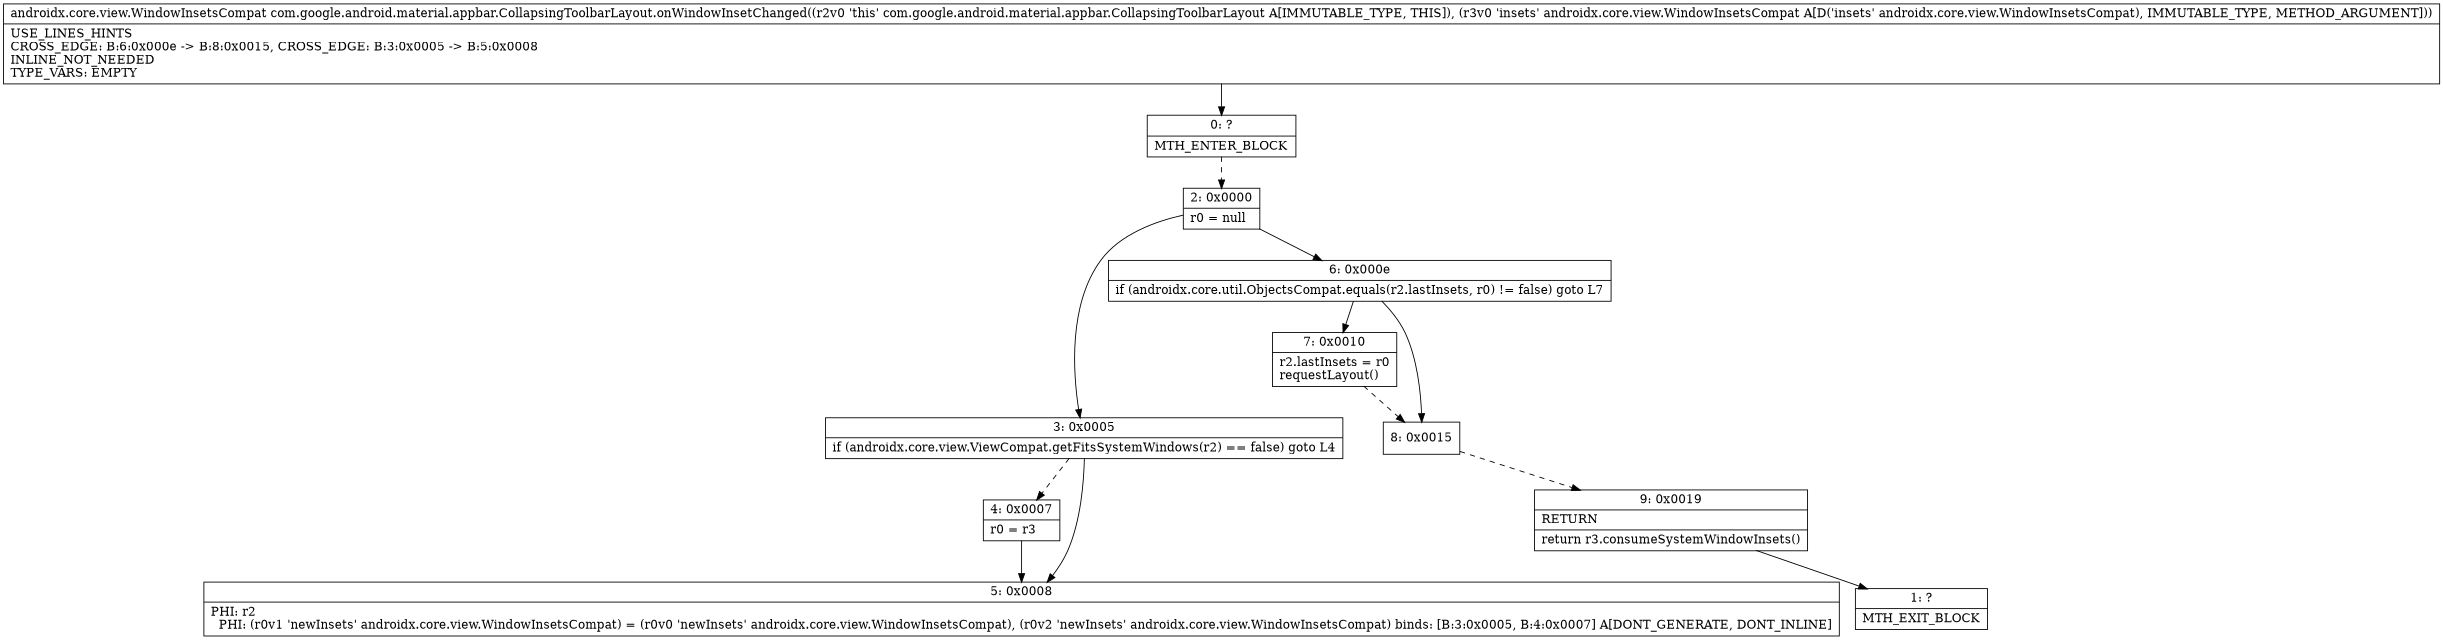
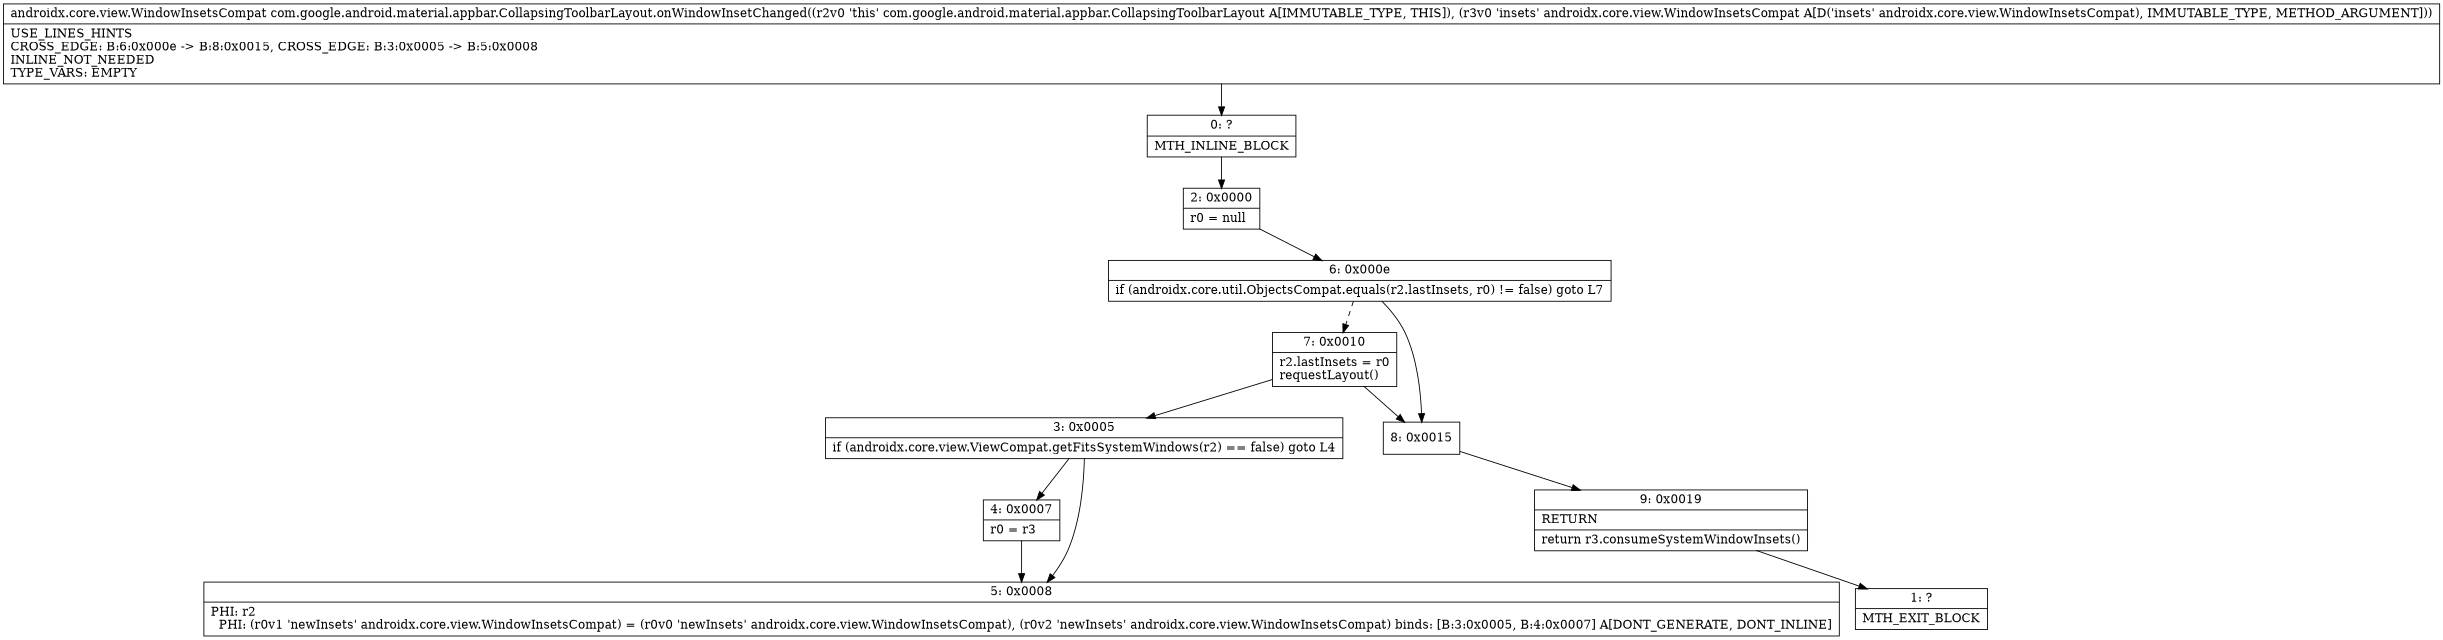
node "0: ?": text "MTH_ENTER_BLOCK" -> "MTH_INLINE_BLOCK"
edge "0: ?" -> "2: 0x0000": style dashed -> solid
edge "2: 0x0000" -> "3: 0x0005": now "7: 0x0010" -> "3: 0x0005"
edge "6: 0x000e" -> "7: 0x0010": style solid -> dashed
edge "7: 0x0010" -> "8: 0x0015": style dashed -> solid
edge "8: 0x0015" -> "9: 0x0019": style dashed -> solid
edge "3: 0x0005" -> "4: 0x0007": style dashed -> solid
